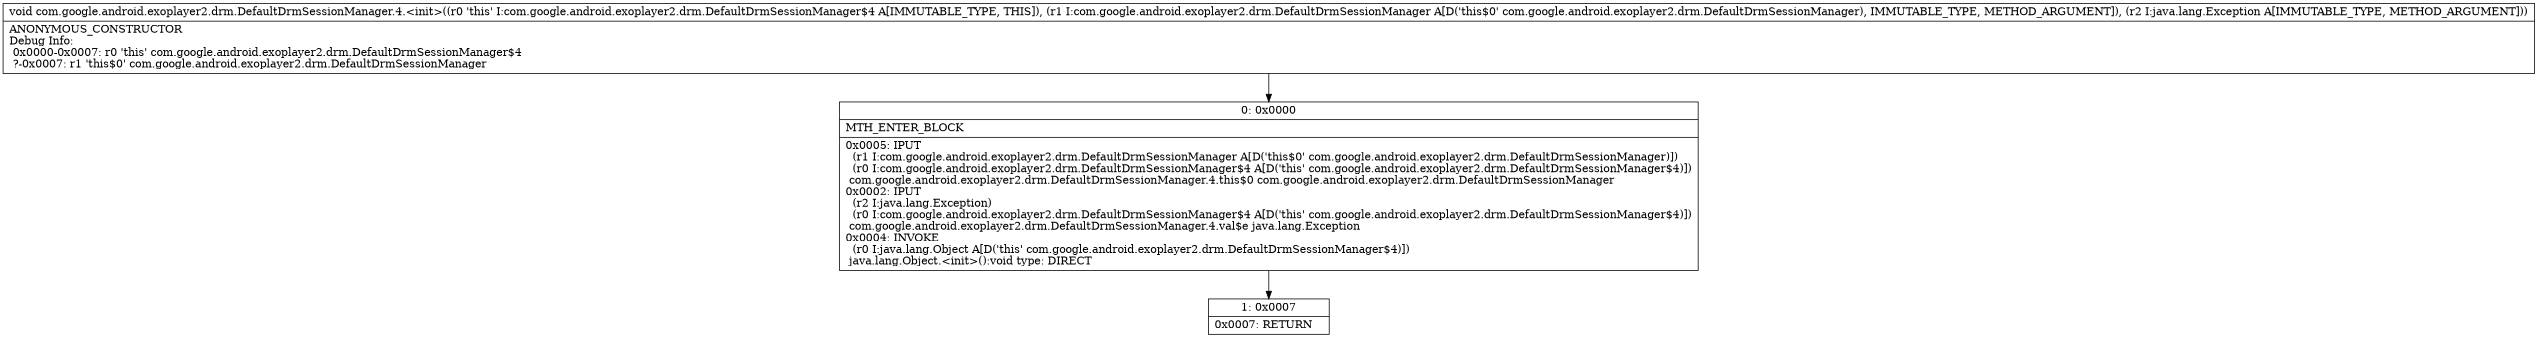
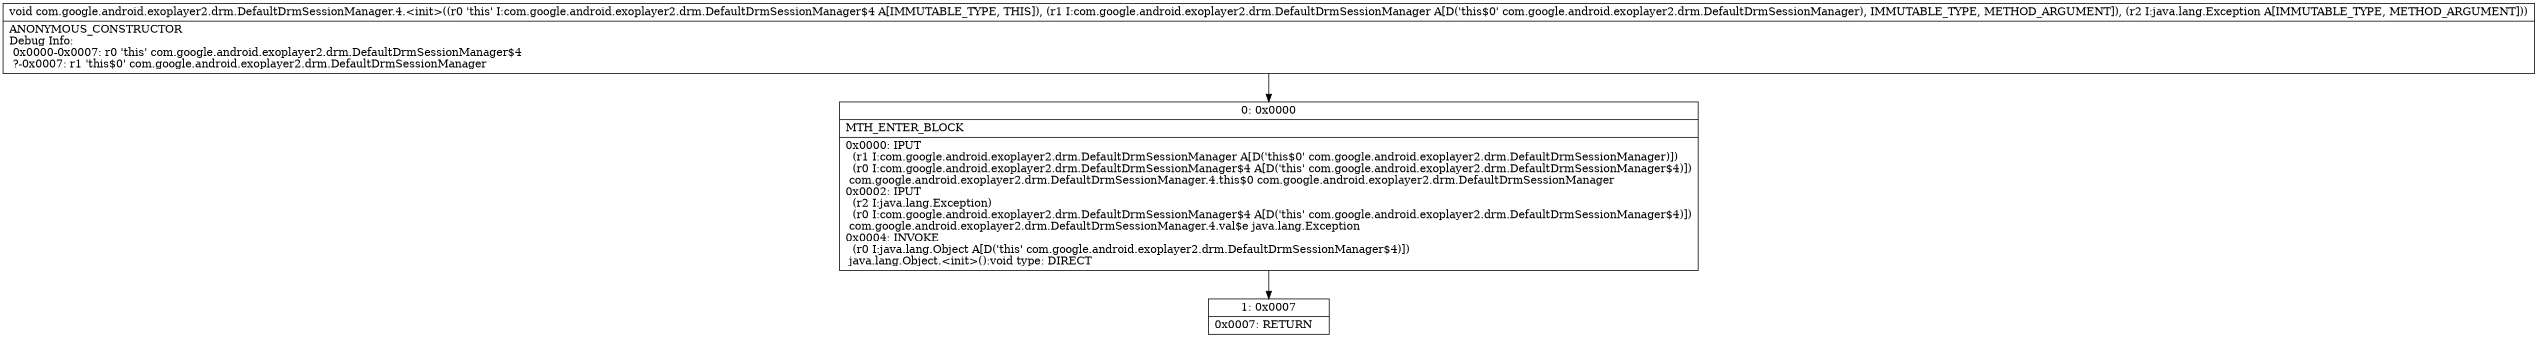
node "0: 0x0000": text "0x0005: IPUT" -> "0x0000: IPUT"
